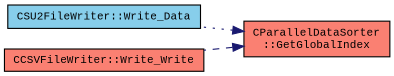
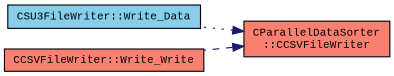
node "CSU2FileWriter::Write_Data": label "CSU2FileWriter::Write_Data" -> "CSU3FileWriter::Write_Data"
node "CParallelDataSorter ::GetGlobalIndex": label "CParallelDataSorter ::GetGlobalIndex" -> "CParallelDataSorter ::CCSVFileWriter"
